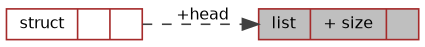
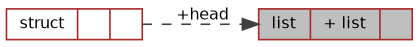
node "list": text "+ size" -> "+ list"
